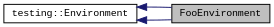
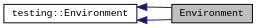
node "FooEnvironment": label "FooEnvironment" -> "Environment"
